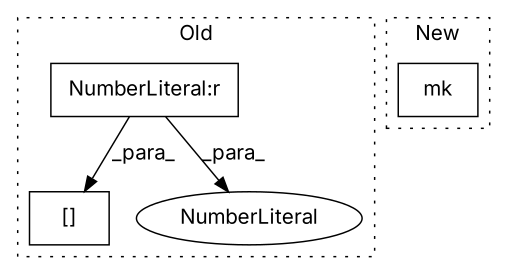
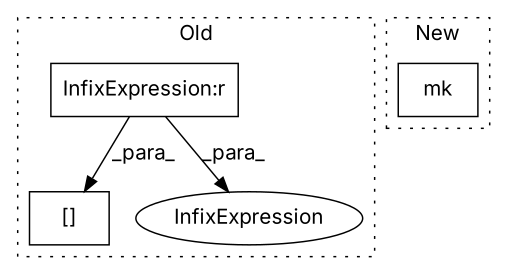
node "NumberLiteral:r": label "NumberLiteral:r" -> "InfixExpression:r"
node "NumberLiteral": label "NumberLiteral" -> "InfixExpression"
